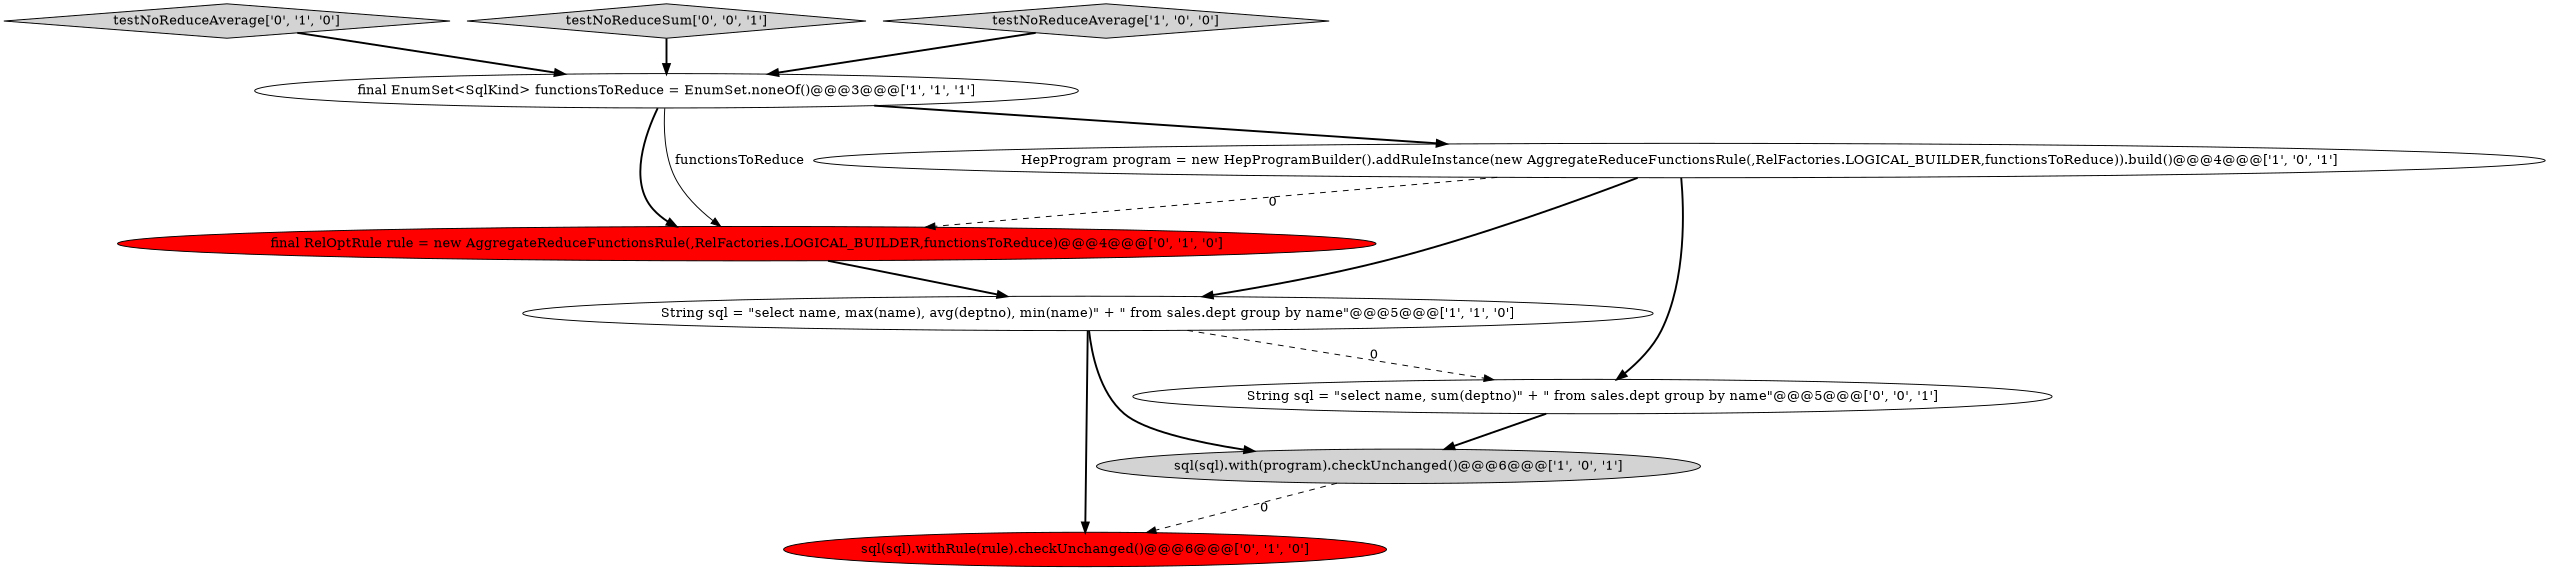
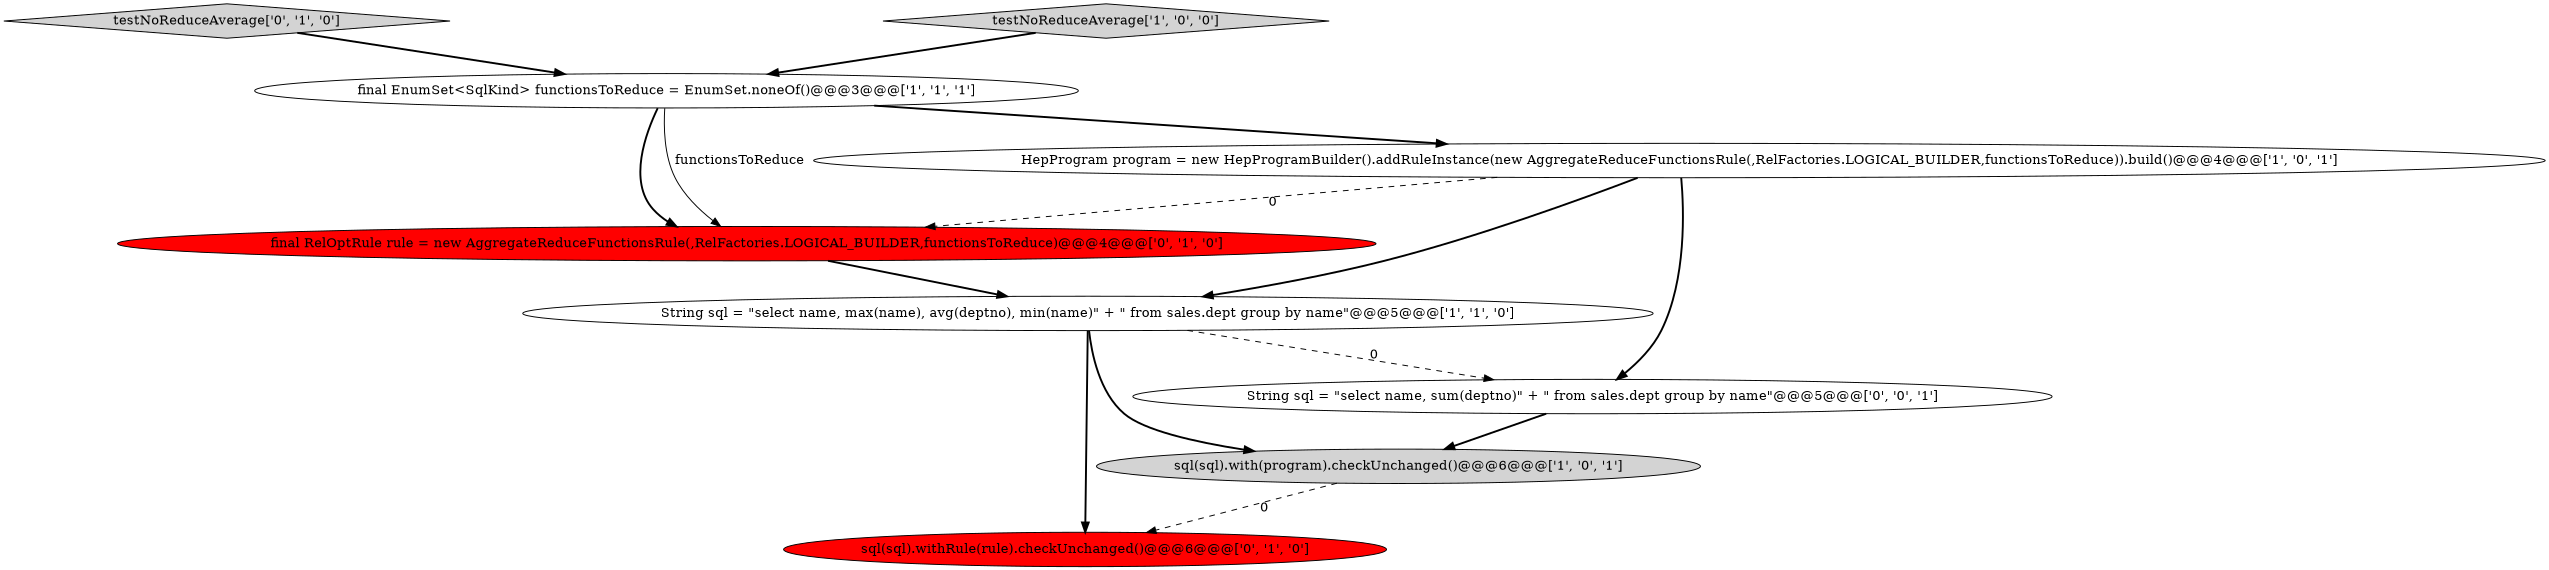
node "testNoReduceSum['0', '0', '1']": removed
